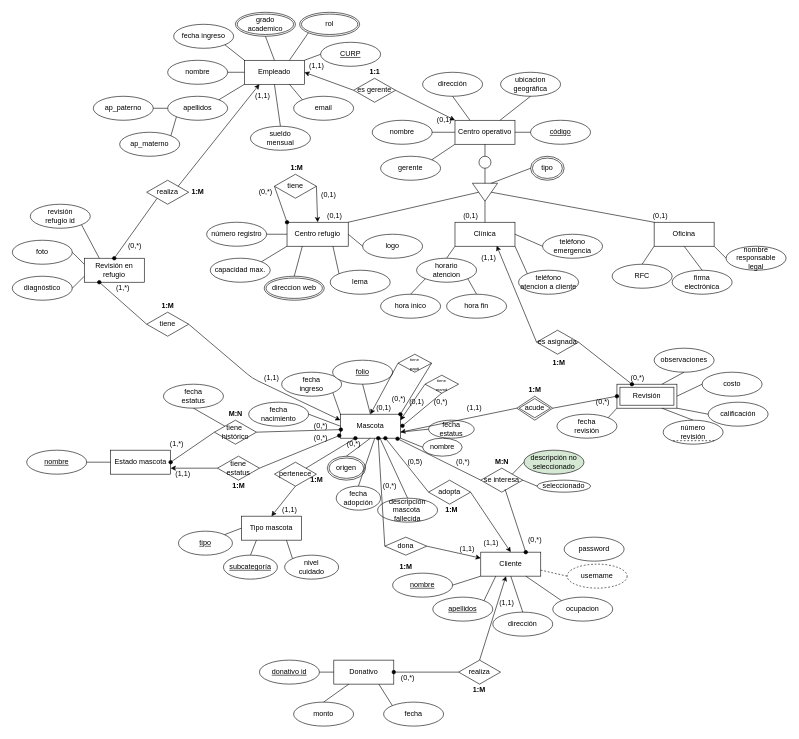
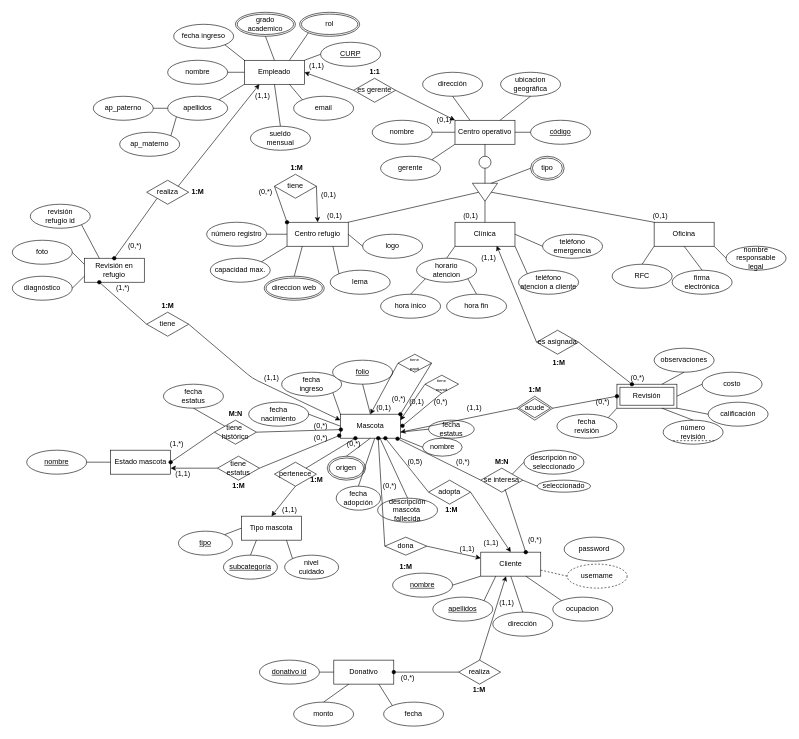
node "descripción no seleccionado": fillcolor #d5e8d4 -> #ffffff
